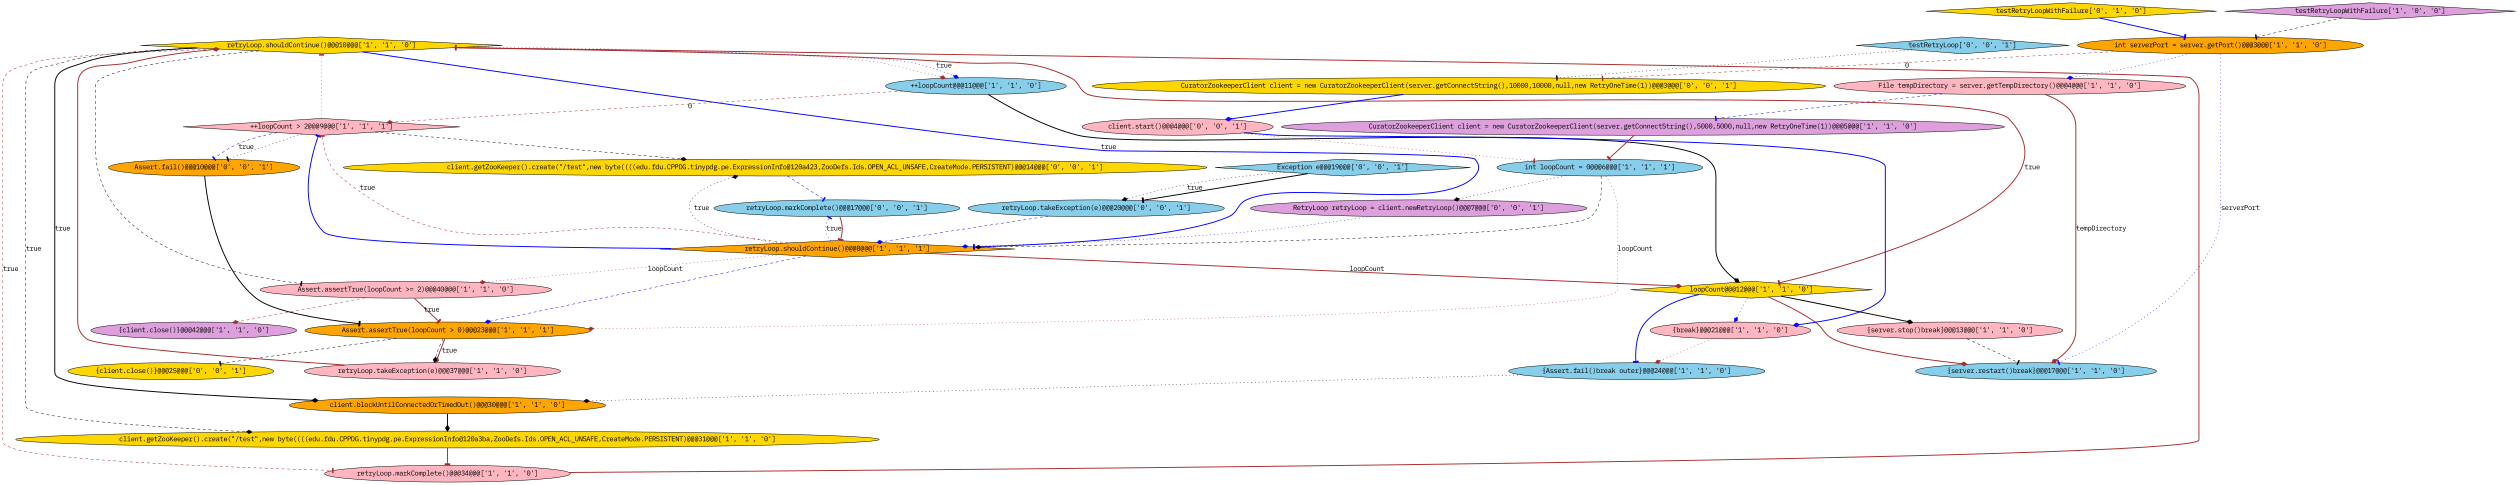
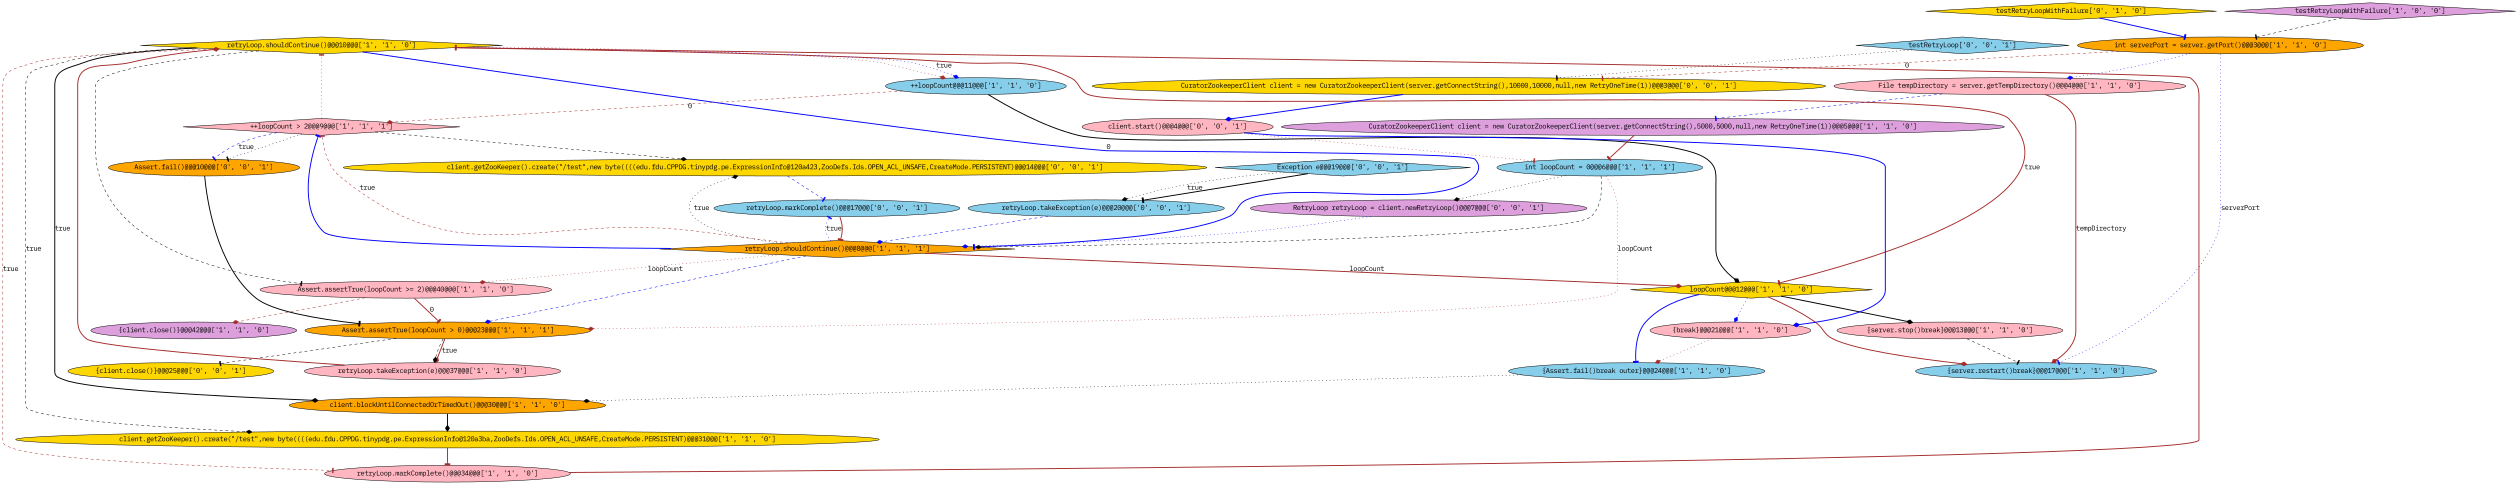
edge "retryLoop.shouldContinue()@@@10@@@['1', '1', '0']" -> "retryLoop.shouldContinue()@@@8@@@['1', '1', '1']": label "true" -> "0"
edge "Assert.assertTrue(loopCount >= 2)@@@40@@@['1', '1', '0']" -> "Assert.assertTrue(loopCount > 0)@@@23@@@['1', '1', '1']": label "true" -> "0"
